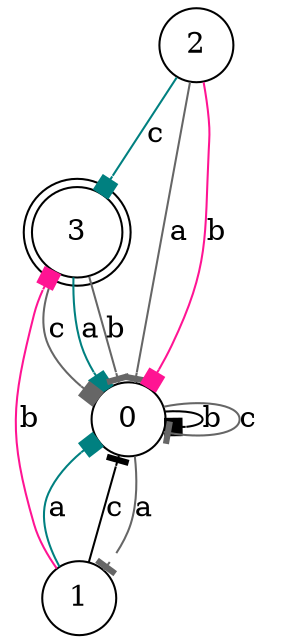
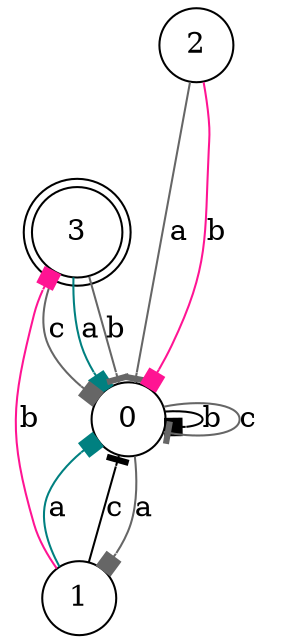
edge "2" -> "3": removed, label "c"
edge "0" -> "1": arrowhead tee -> box
